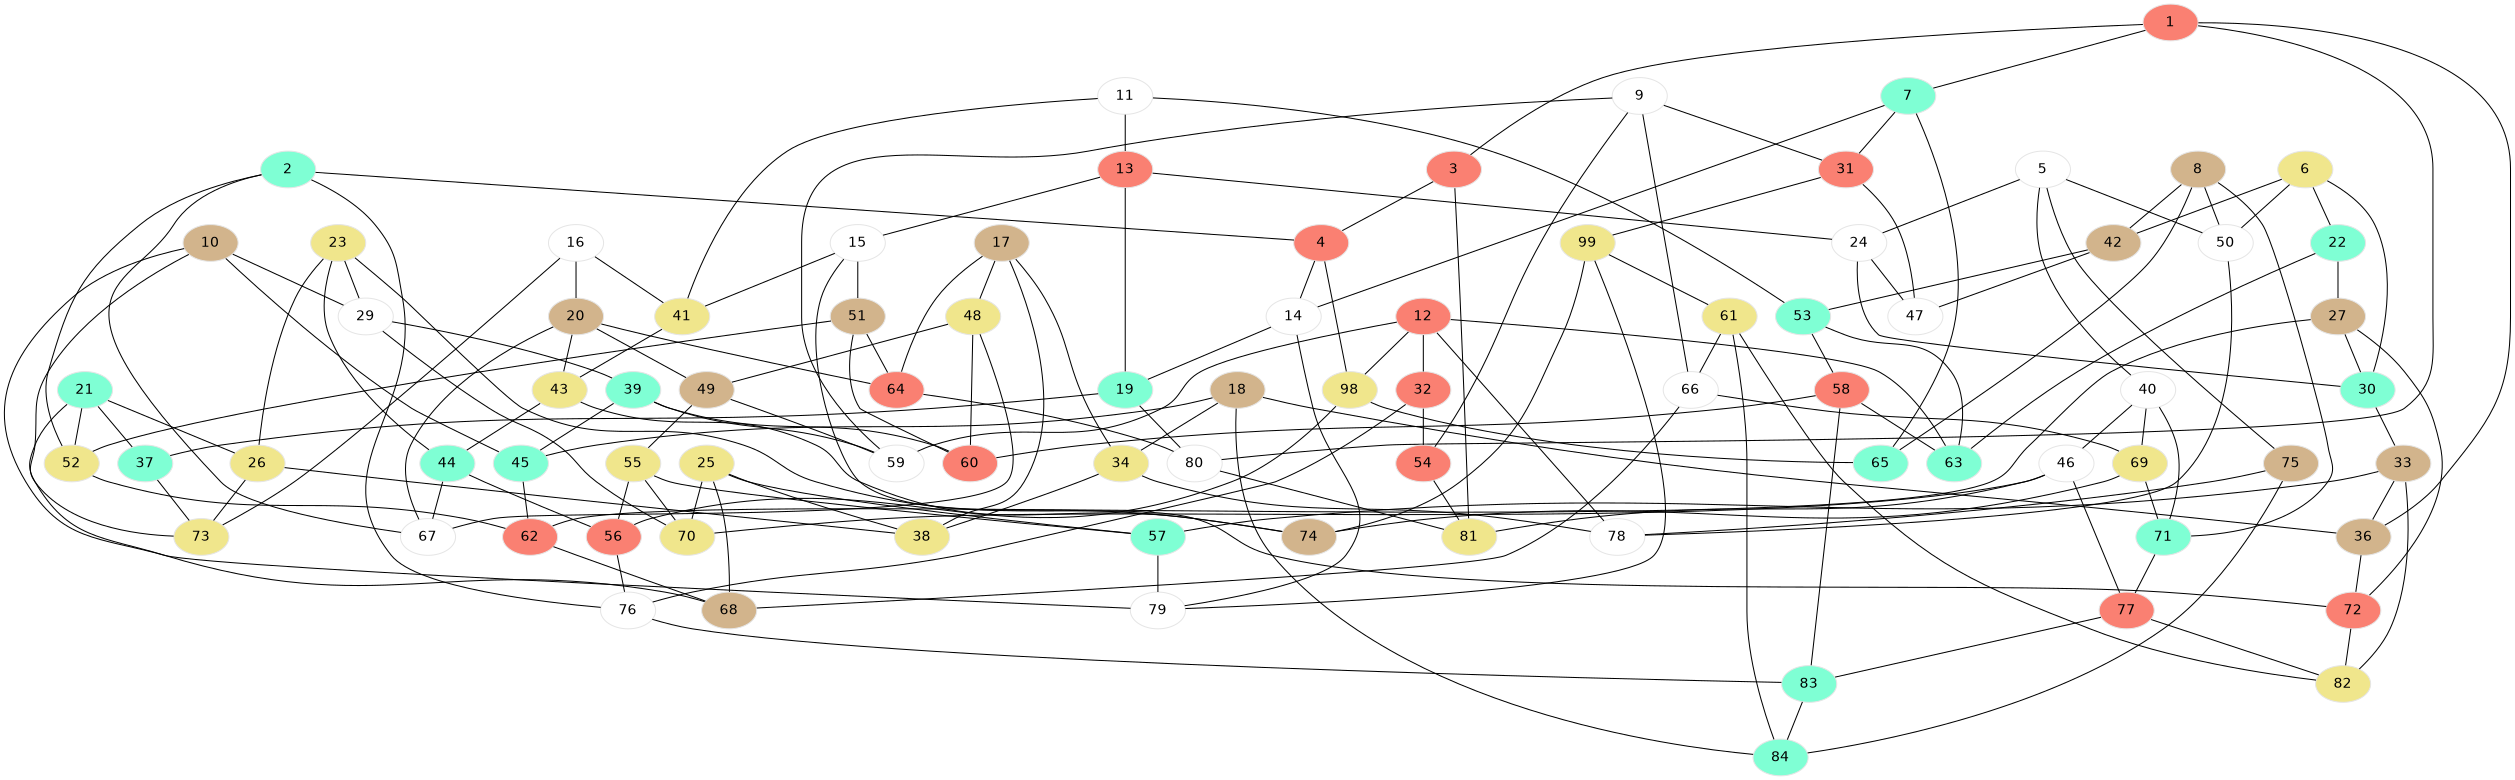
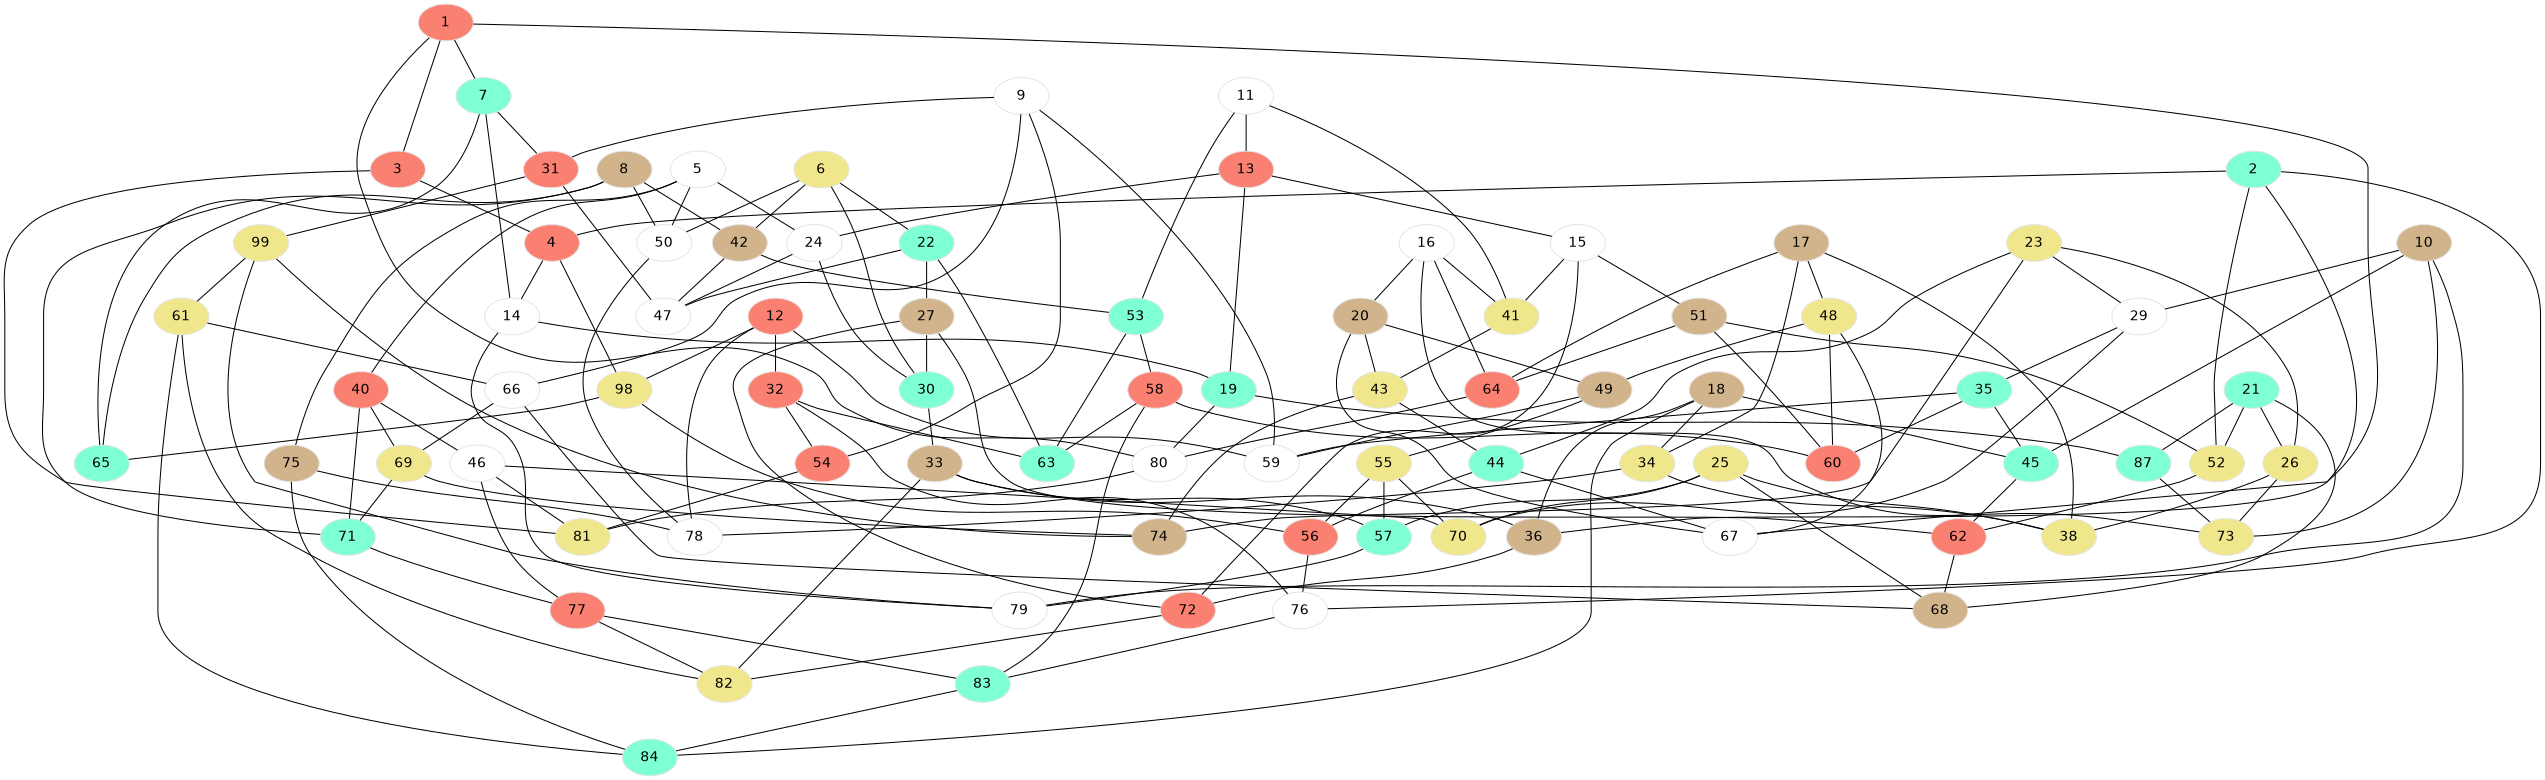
edge "22" -- "47": added
edge "12" -- "63": now "32" -- "63"
edge "20" -- "64": now "16" -- "64"
node "39": label "39" -> "35"
node "40": fillcolor white -> salmon
node "37": label "37" -> "87"
